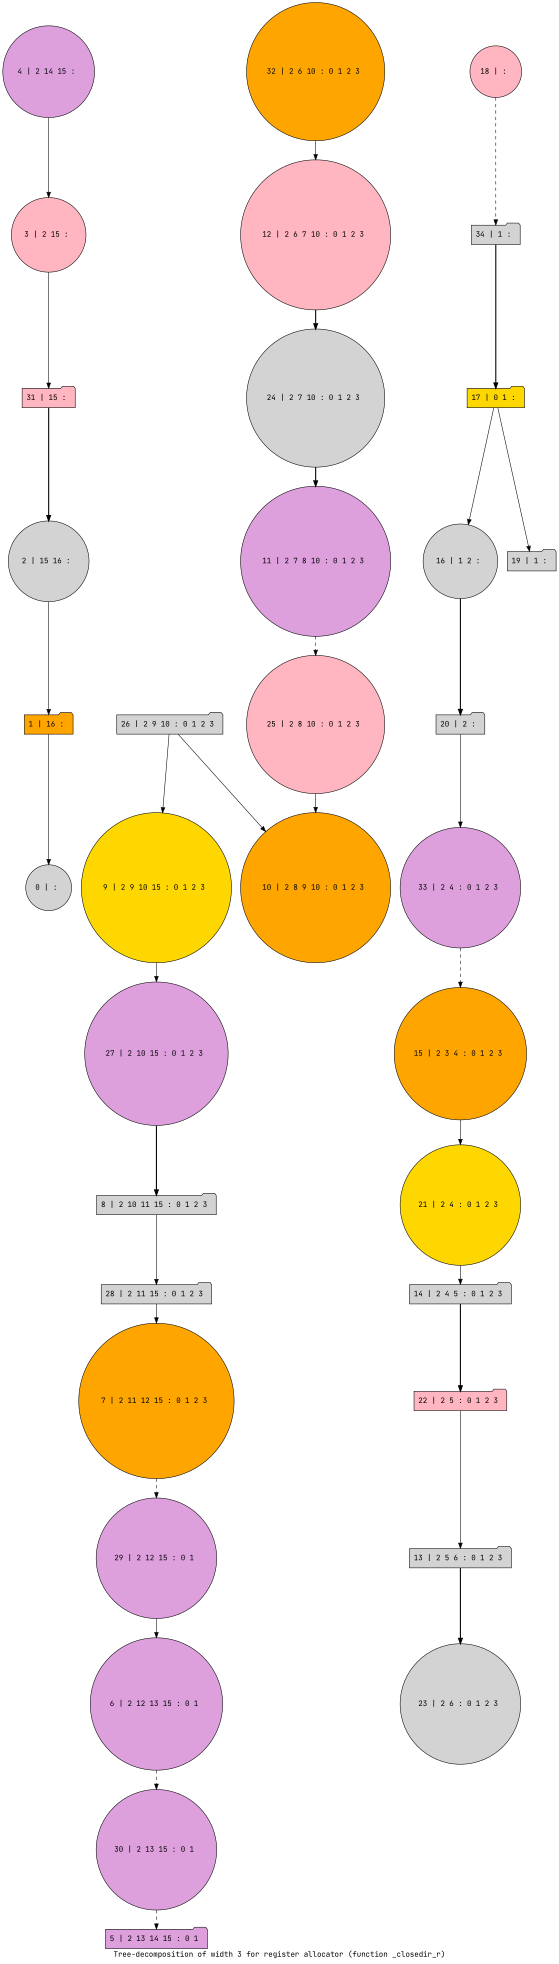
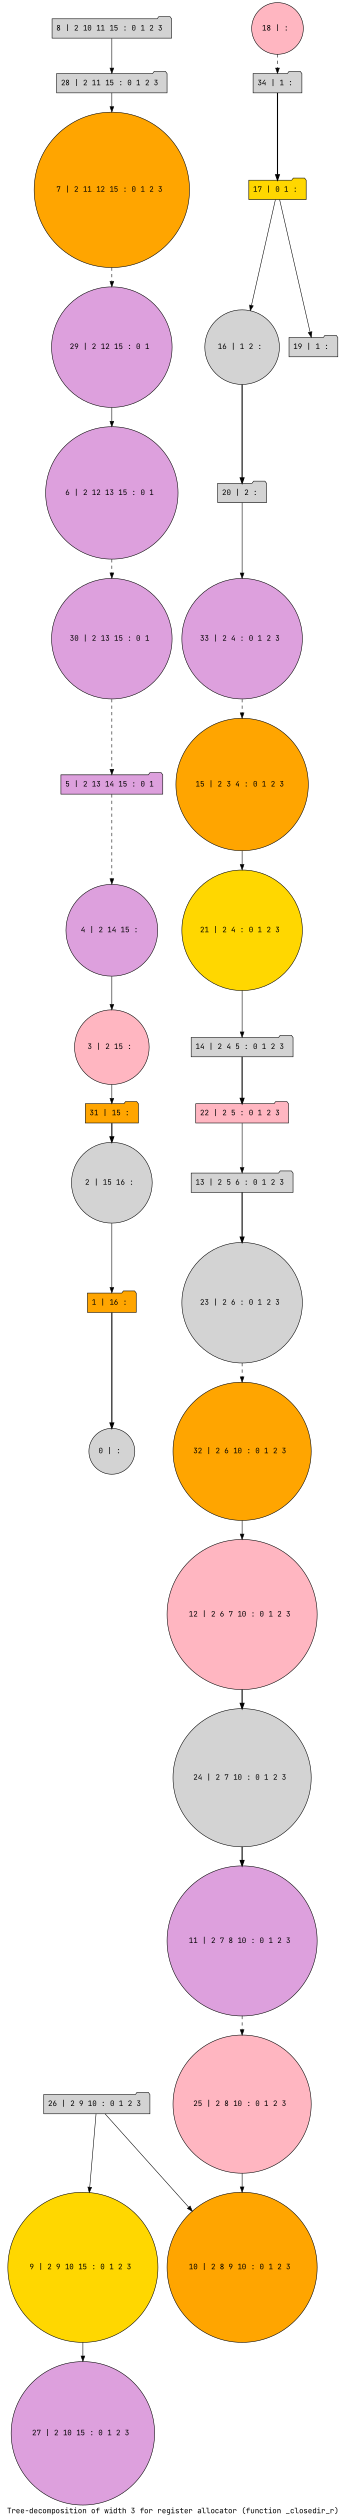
node "31 | 15 :": fillcolor lightpink -> orange
edge "1 | 16 :" -> "0 | :": style solid -> bold
edge "5 | 2 13 14 15 : 0 1" -> "4 | 2 14 15 :": added
edge "27 | 2 10 15 : 0 1 2 3" -> "8 | 2 10 11 15 : 0 1 2 3": removed
edge "23 | 2 6 : 0 1 2 3" -> "32 | 2 6 10 : 0 1 2 3": added
